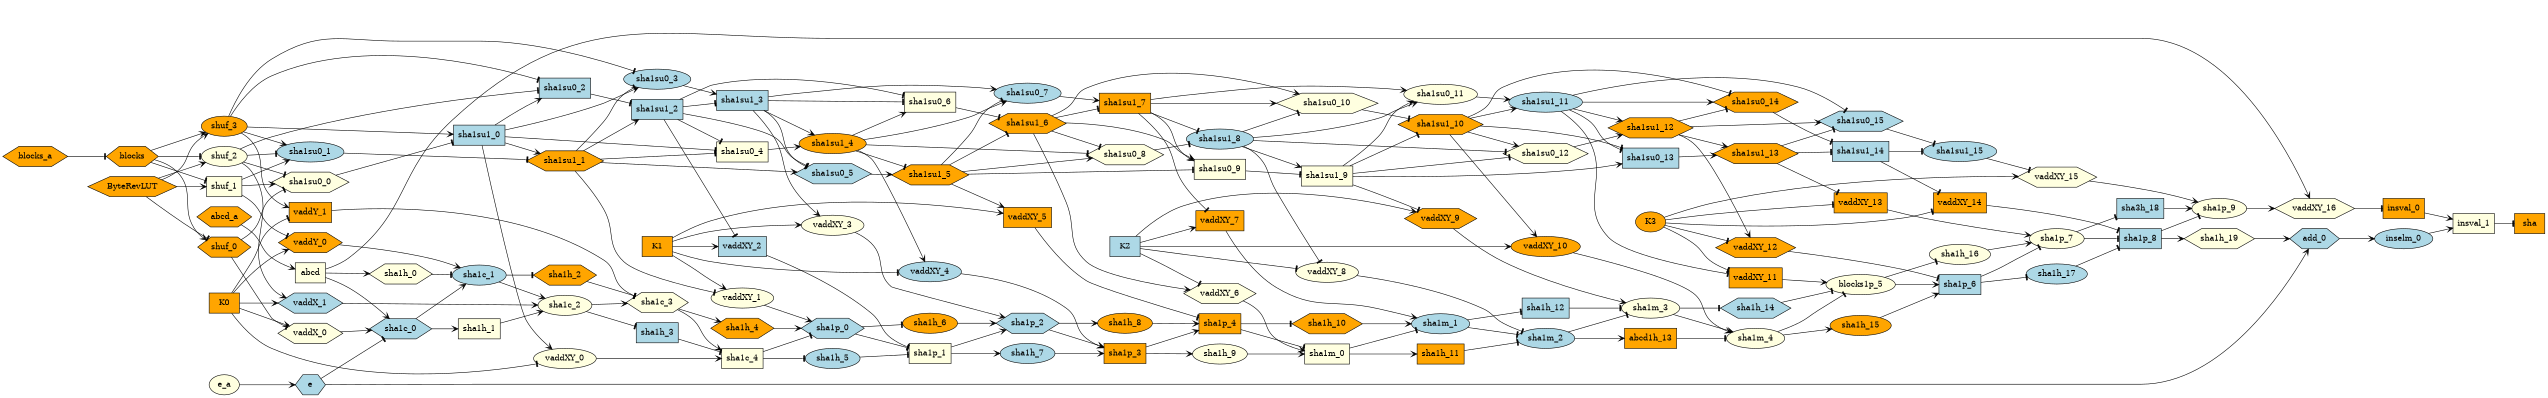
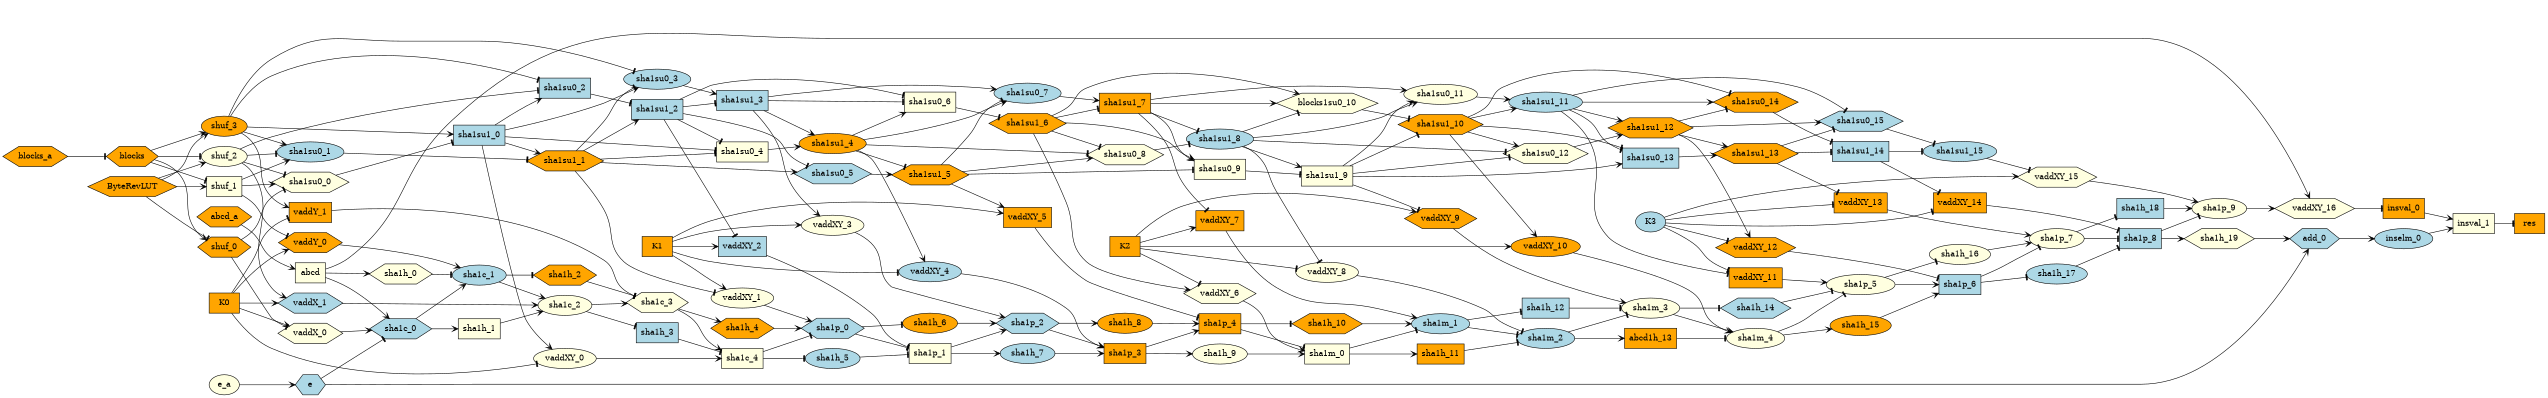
node "sha1su0_10": label "sha1su0_10" -> "blocks1su0_10"
edge "sha1su1_3" -> "sha1su0_5": removed
edge "sha1su1_5" -> "sha1su1_6": removed
node "sha3h_18": label "sha3h_18" -> "sha1h_18"
node "K3": fillcolor orange -> lightblue
node "sha": label "sha" -> "res"
node "K2": fillcolor lightblue -> orange
node "blocks1p_5": label "blocks1p_5" -> "sha1p_5"
